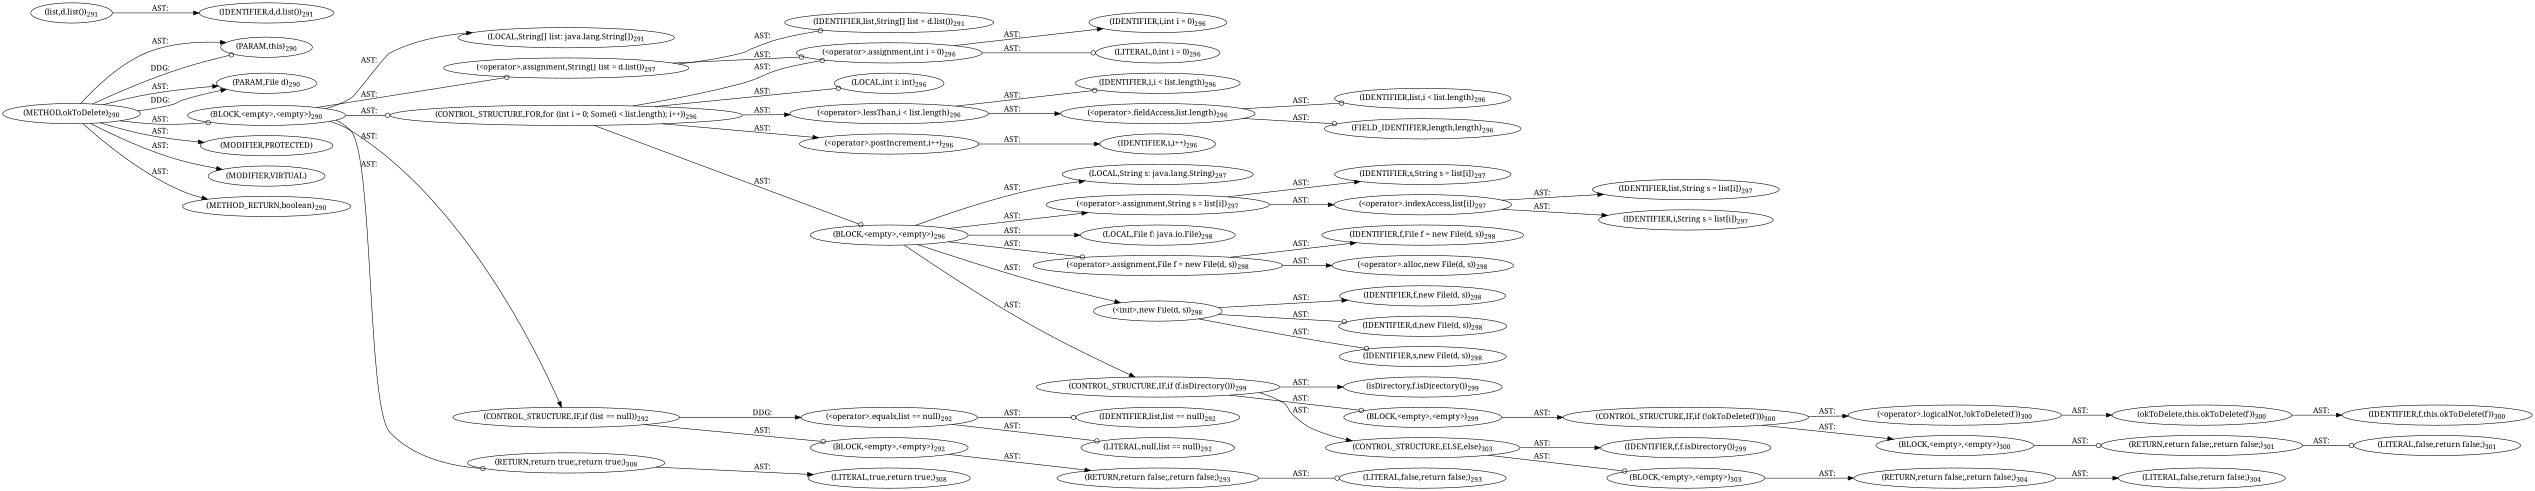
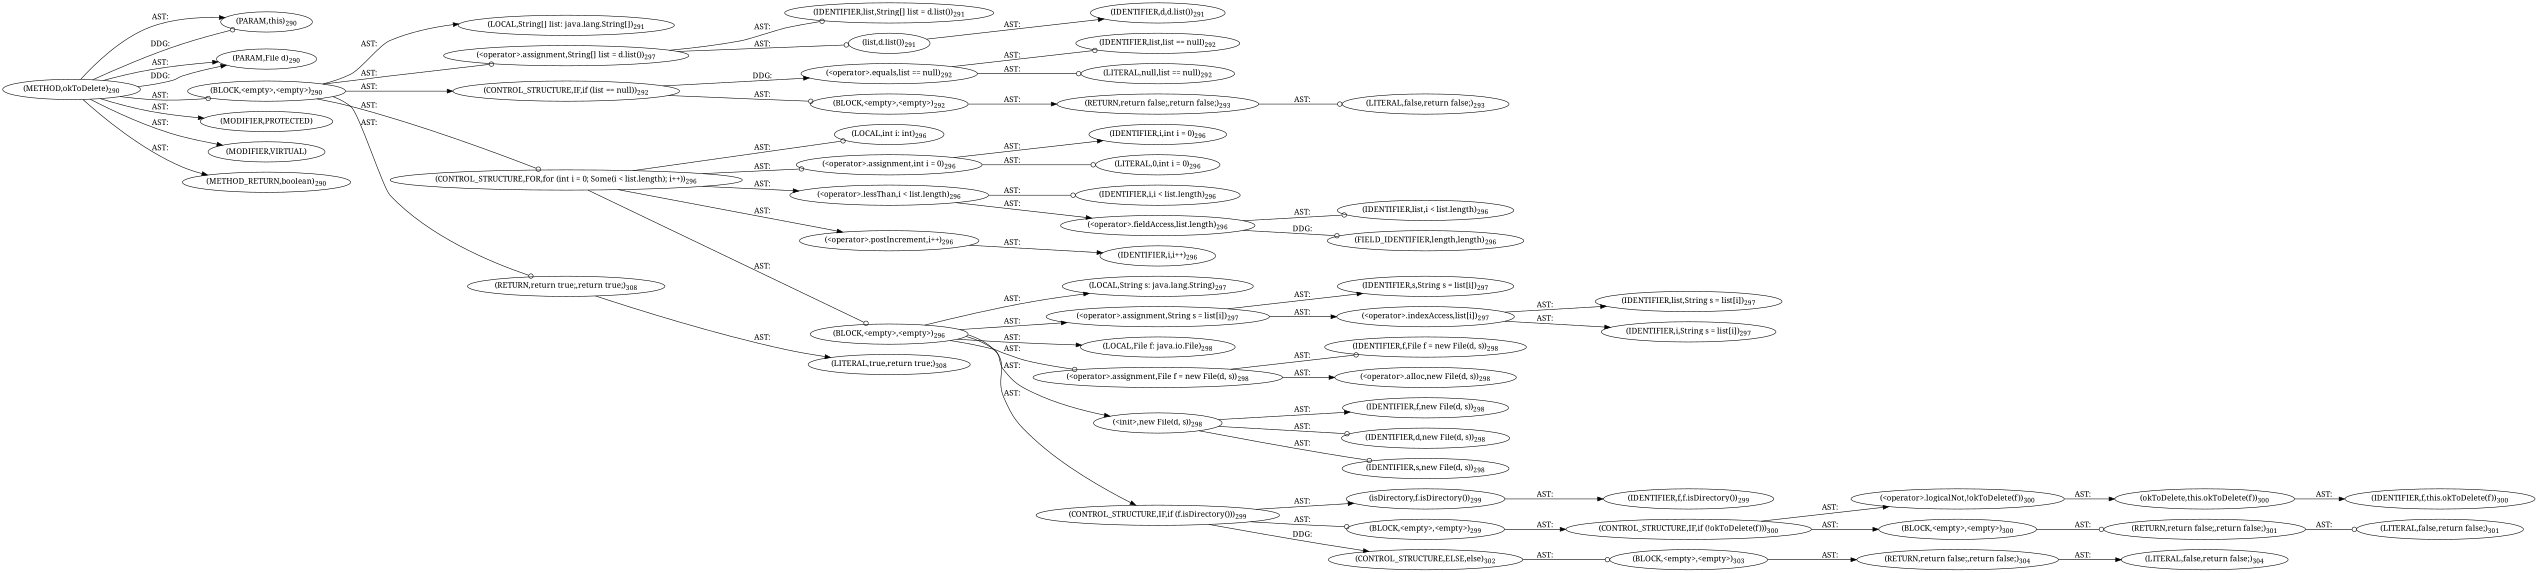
edge "(<operator>.assignment,String[] list = d.list())" -> "(<operator>.assignment,int i = 0)": now "(<operator>.assignment,String[] list = d.list())" -> "(list,d.list())"
edge "(<operator>.fieldAccess,list.length)" -> "(FIELD_IDENTIFIER,length,length)": label "AST: " -> "DDG: "
edge "(<operator>.assignment,File f = new File(d, s))" -> "(IDENTIFIER,f,File f = new File(d, s))": arrowhead normal -> odot
edge "(CONTROL_STRUCTURE,IF,if (f.isDirectory()))" -> "(CONTROL_STRUCTURE,ELSE,else)": label "AST: " -> "DDG: "
node "(CONTROL_STRUCTURE,ELSE,else)": text "303" -> "302"
edge "(CONTROL_STRUCTURE,ELSE,else)" -> "(IDENTIFIER,f,f.isDirectory())": now "(isDirectory,f.isDirectory())" -> "(IDENTIFIER,f,f.isDirectory())"
